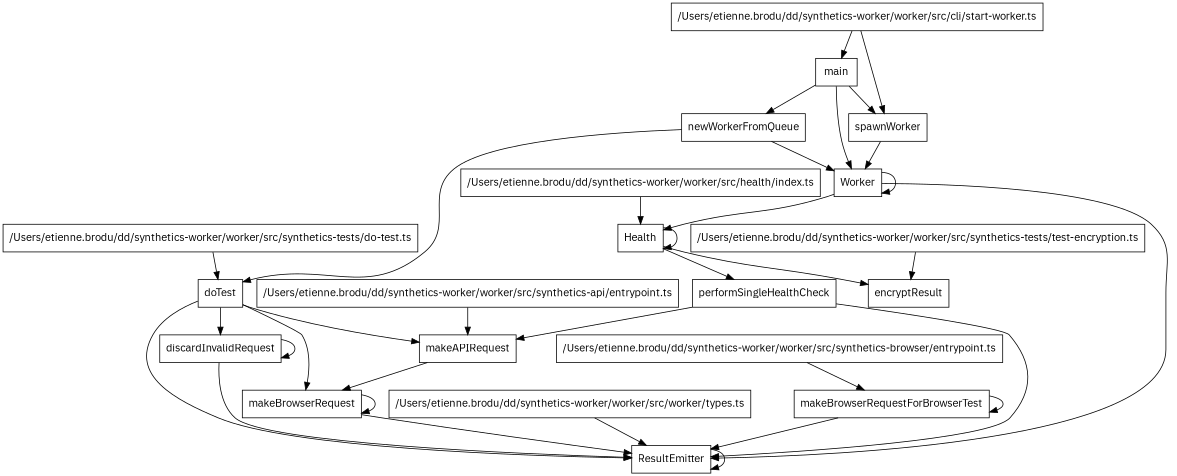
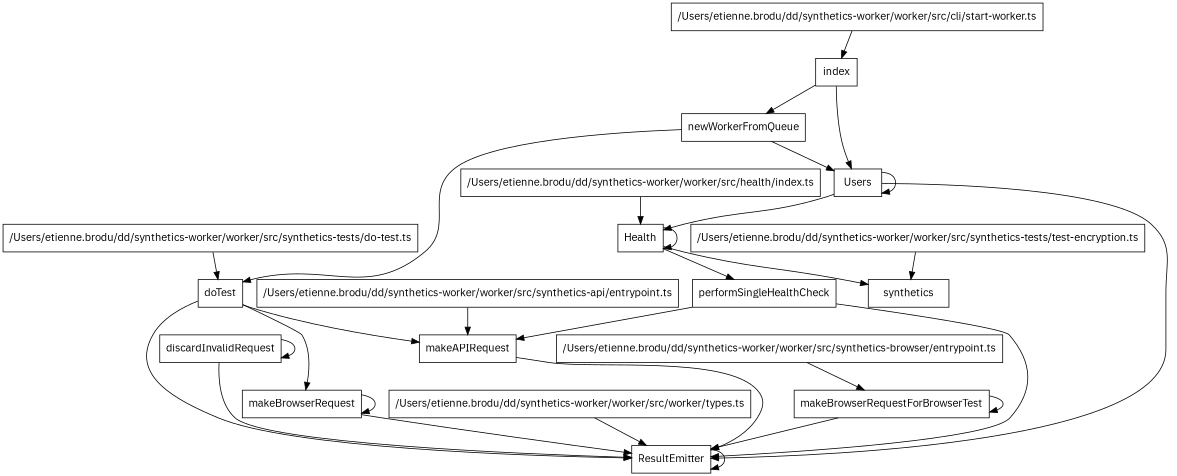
node "main": label "main" -> "index"
node "spawnWorker": removed
node "Worker": label "Worker" -> "Users"
node "encryptResult": label "encryptResult" -> "synthetics"
edge "doTest" -> "discardInvalidRequest": removed
edge "makeAPIRequest" -> "makeBrowserRequest": now "makeAPIRequest" -> "ResultEmitter"
